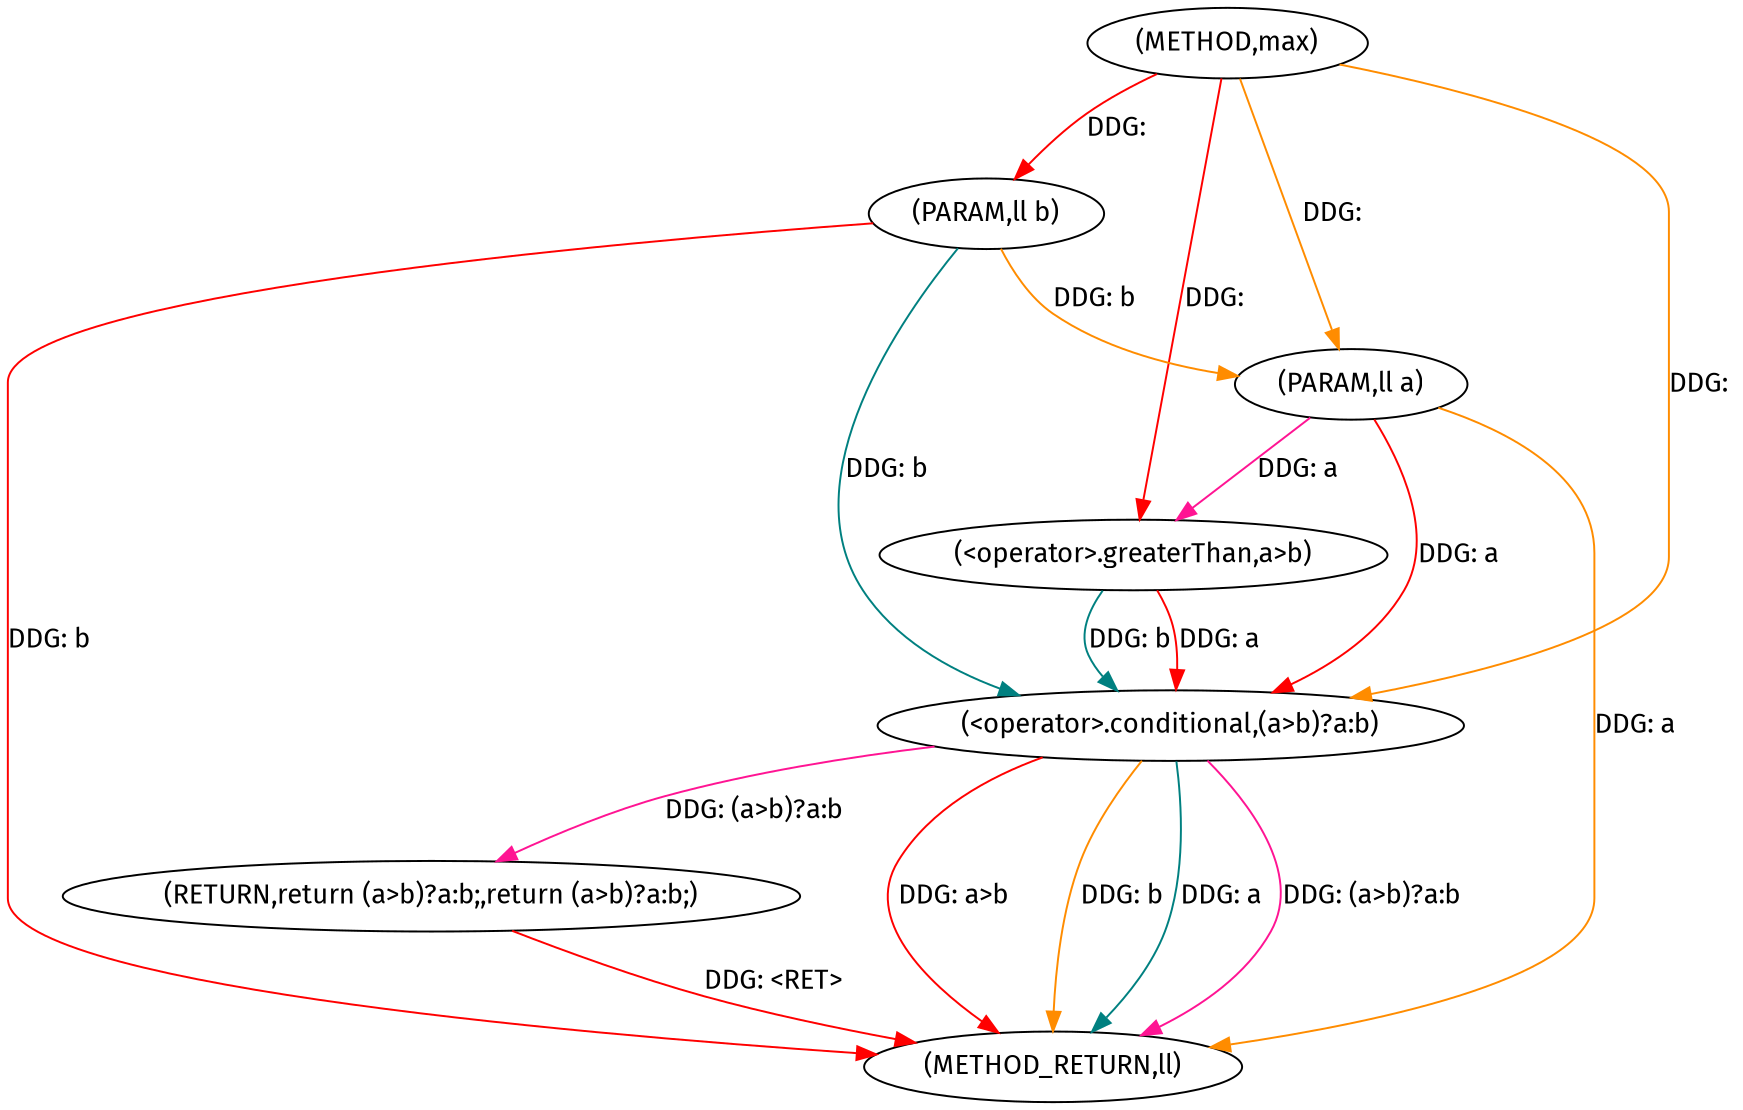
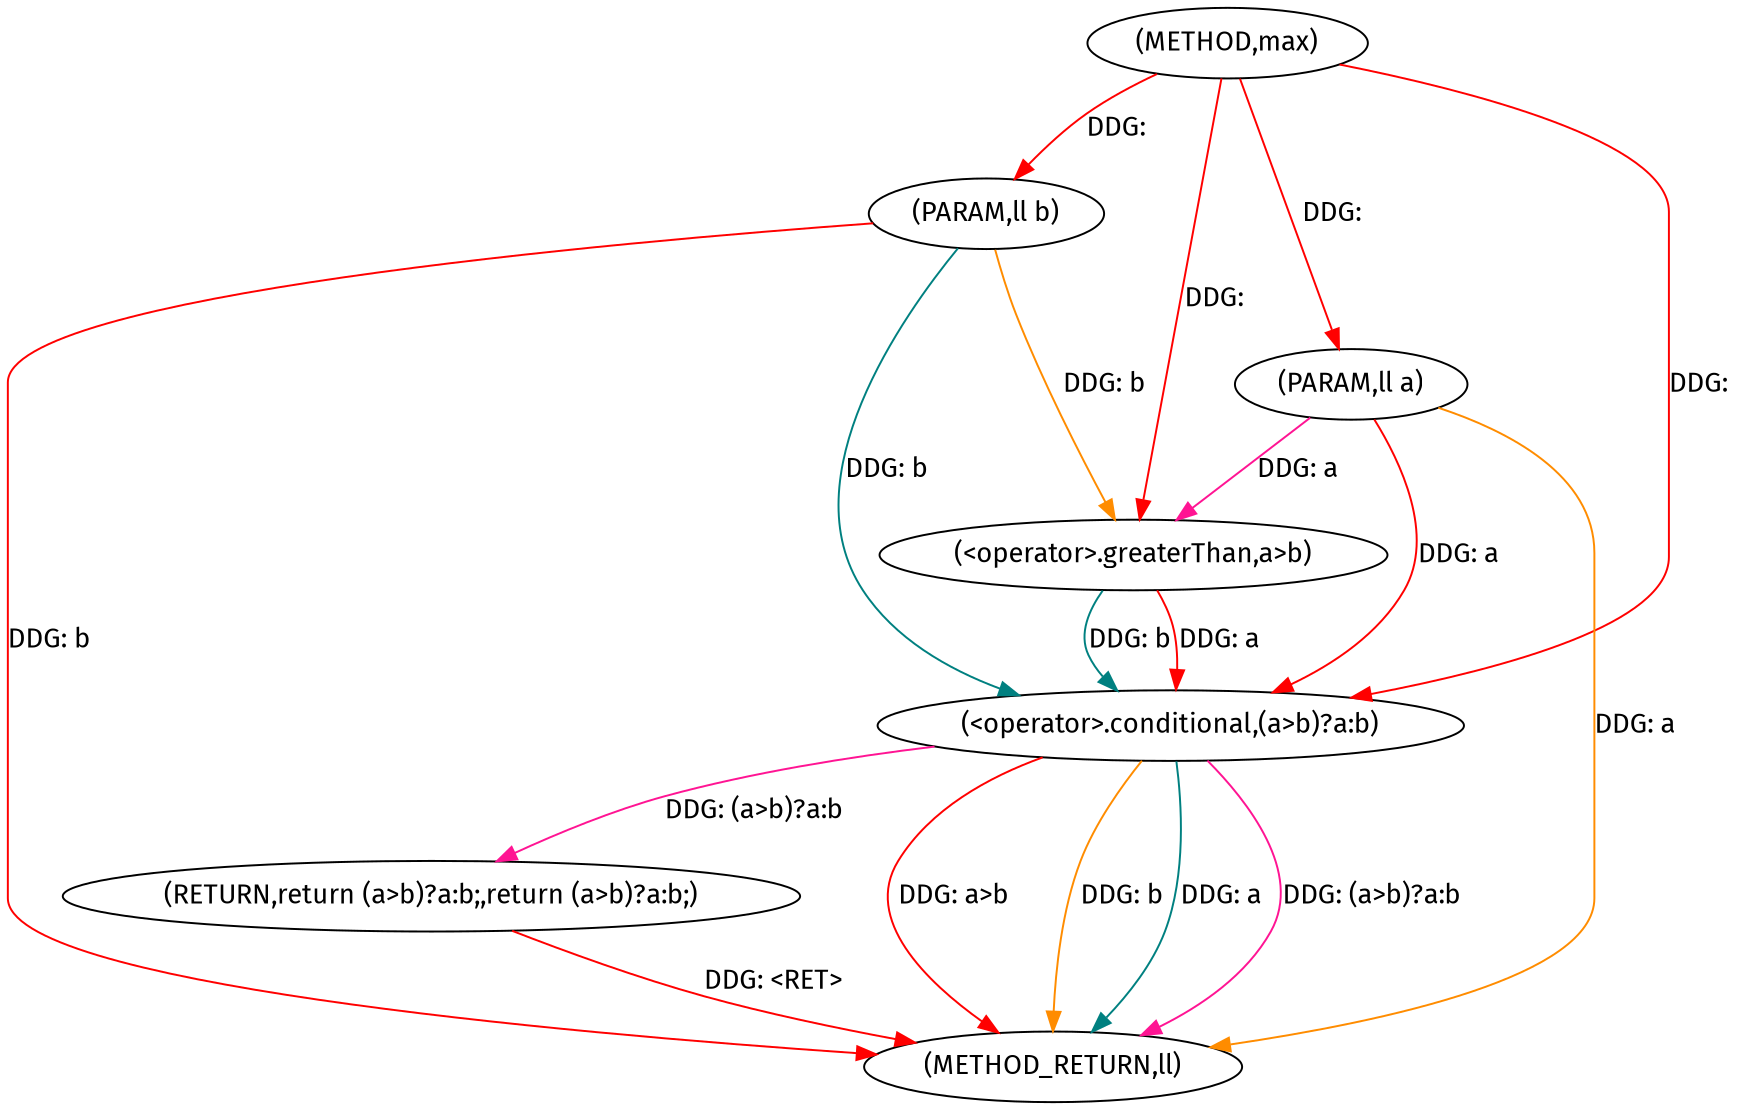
edge "(METHOD,max)" -> "(PARAM,ll a)": color darkorange -> red
edge "(PARAM,ll b)" -> "(PARAM,ll a)": now "(PARAM,ll b)" -> "(<operator>.greaterThan,a>b)"
edge "(METHOD,max)" -> "(<operator>.conditional,(a>b)?a:b)": color darkorange -> red
